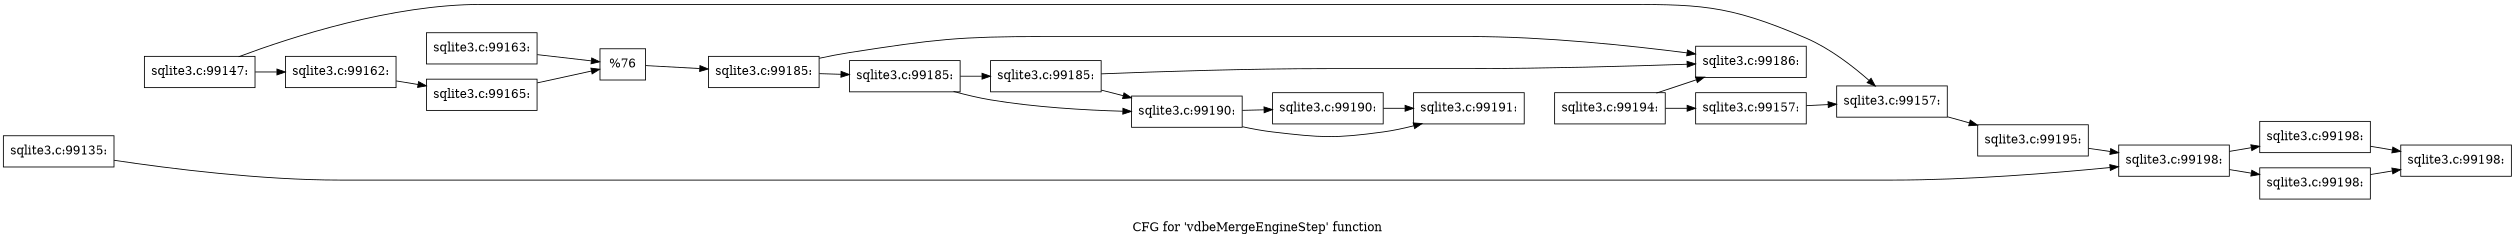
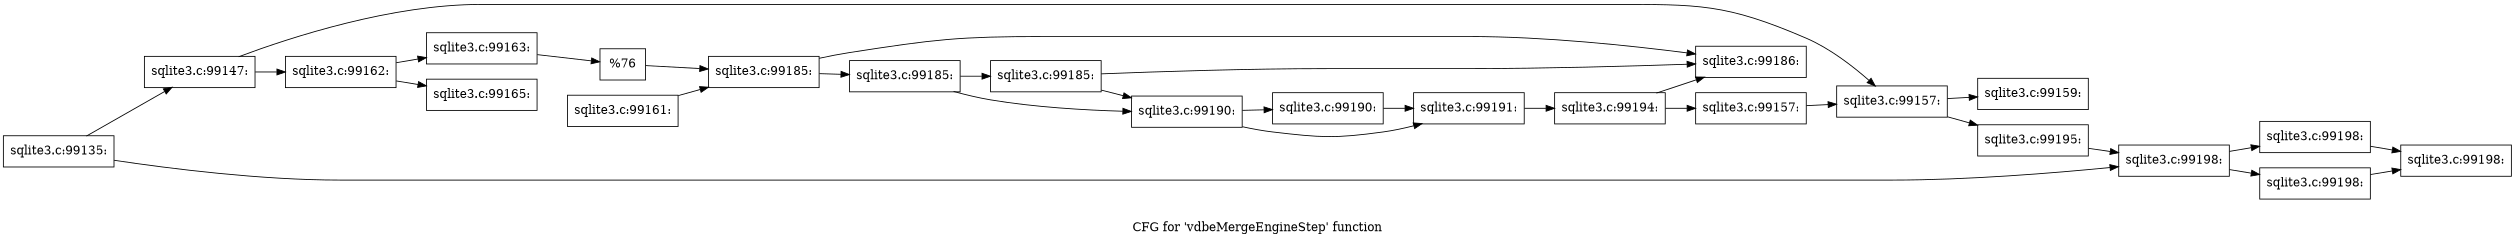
edge "sqlite3.c:99162:" -> "sqlite3.c:99163:": added
edge "sqlite3.c:99165:" -> "%76": removed
node "sqlite3.c:99159:": added
edge "sqlite3.c:99191:" -> "sqlite3.c:99194:": added
node "sqlite3.c:99161:": added
edge "sqlite3.c:99135:" -> "sqlite3.c:99147:": added
